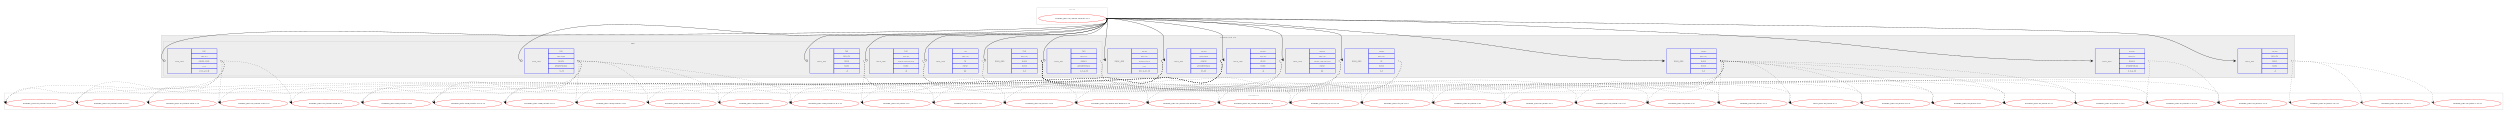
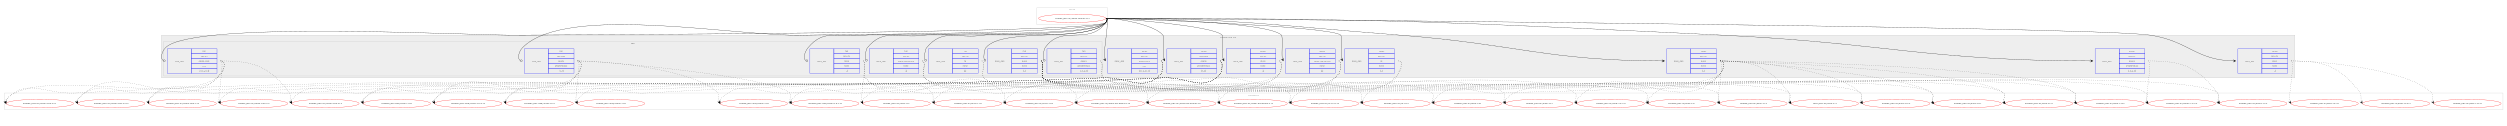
node "portage://dev-lang/ocaml-4.09.0-r3": removed
